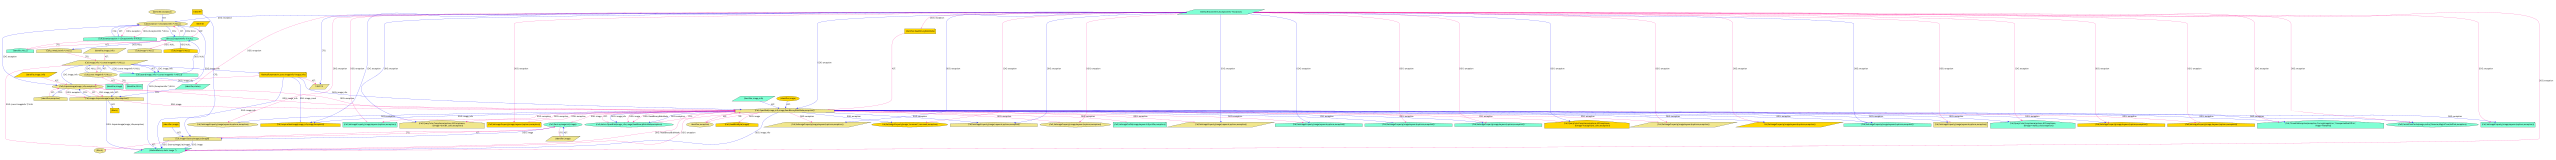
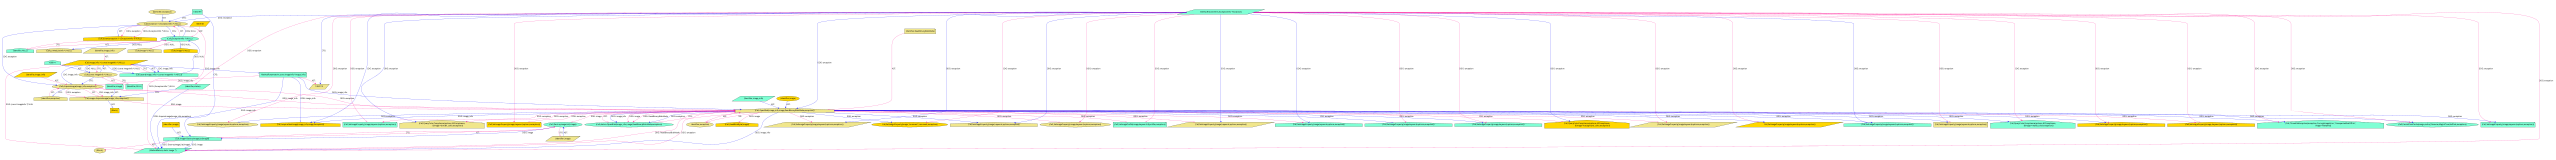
node "1000199": fillcolor gold -> aquamarine
edge "(MethodParameterIn,ExceptionInfo *exception)" -> "(Identifier,ReadBinaryBlobMode)": now "(MethodParameterIn,ExceptionInfo *exception)" -> "(Call,SetImageProfile(image,keyword+8,profile,exception))"
edge "(Call,assert(exception != (ExceptionInfo *) NULL))" -> "(Call,exception != (ExceptionInfo *) NULL)": now "1000199" -> "(Call,exception != (ExceptionInfo *) NULL)"
node "(Identifier,ReadBinaryBlobMode)": fillcolor gold -> khaki
node "(Call,assert(exception != (ExceptionInfo *) NULL))": fillcolor aquamarine -> gold
node "(Block,(ExceptionInfo *) NULL)": label "(Block,(ExceptionInfo *) NULL)" -> "(Call,(ExceptionInfo *) NULL)"
edge "(Call,(LinkedListInfo *) NULL)" -> "(Call,image_info != (const ImageInfo *) NULL)": now "(Call,assert(image_info != (const ImageInfo *) NULL))" -> "(Call,image_info != (const ImageInfo *) NULL)"
node "1000141": added
node "(Call,image_info != (const ImageInfo *) NULL)": fillcolor khaki -> gold
node "(MethodParameterIn,const ImageInfo *image_info)": fillcolor gold -> aquamarine
edge "(Call,exception != (ExceptionInfo *) NULL)" -> "(MethodReturn,static Image *)": color blue -> deeppink
edge "(Call,image=AcquireImage(image_info,exception))" -> "(Call,AcquireImage(image_info,exception))": now "(Call,(const ImageInfo *) NULL)" -> "(Call,AcquireImage(image_info,exception))"
edge "(MethodParameterIn,const ImageInfo *image_info)" -> "(Call,AcquireNextImage(image_info,image,exception))": label "DDG: image_const" -> "DDG: image_info"
edge "(Call,image=AcquireImage(image_info,exception))" -> "(MethodReturn,static Image *)": now "(Identifier,status)" -> "(MethodReturn,static Image *)"
node "(Call,image=DestroyImageList(image))": fillcolor khaki -> aquamarine
